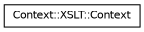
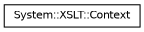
node "Context::XSLT::Context": label "Context::XSLT::Context" -> "System::XSLT::Context"
